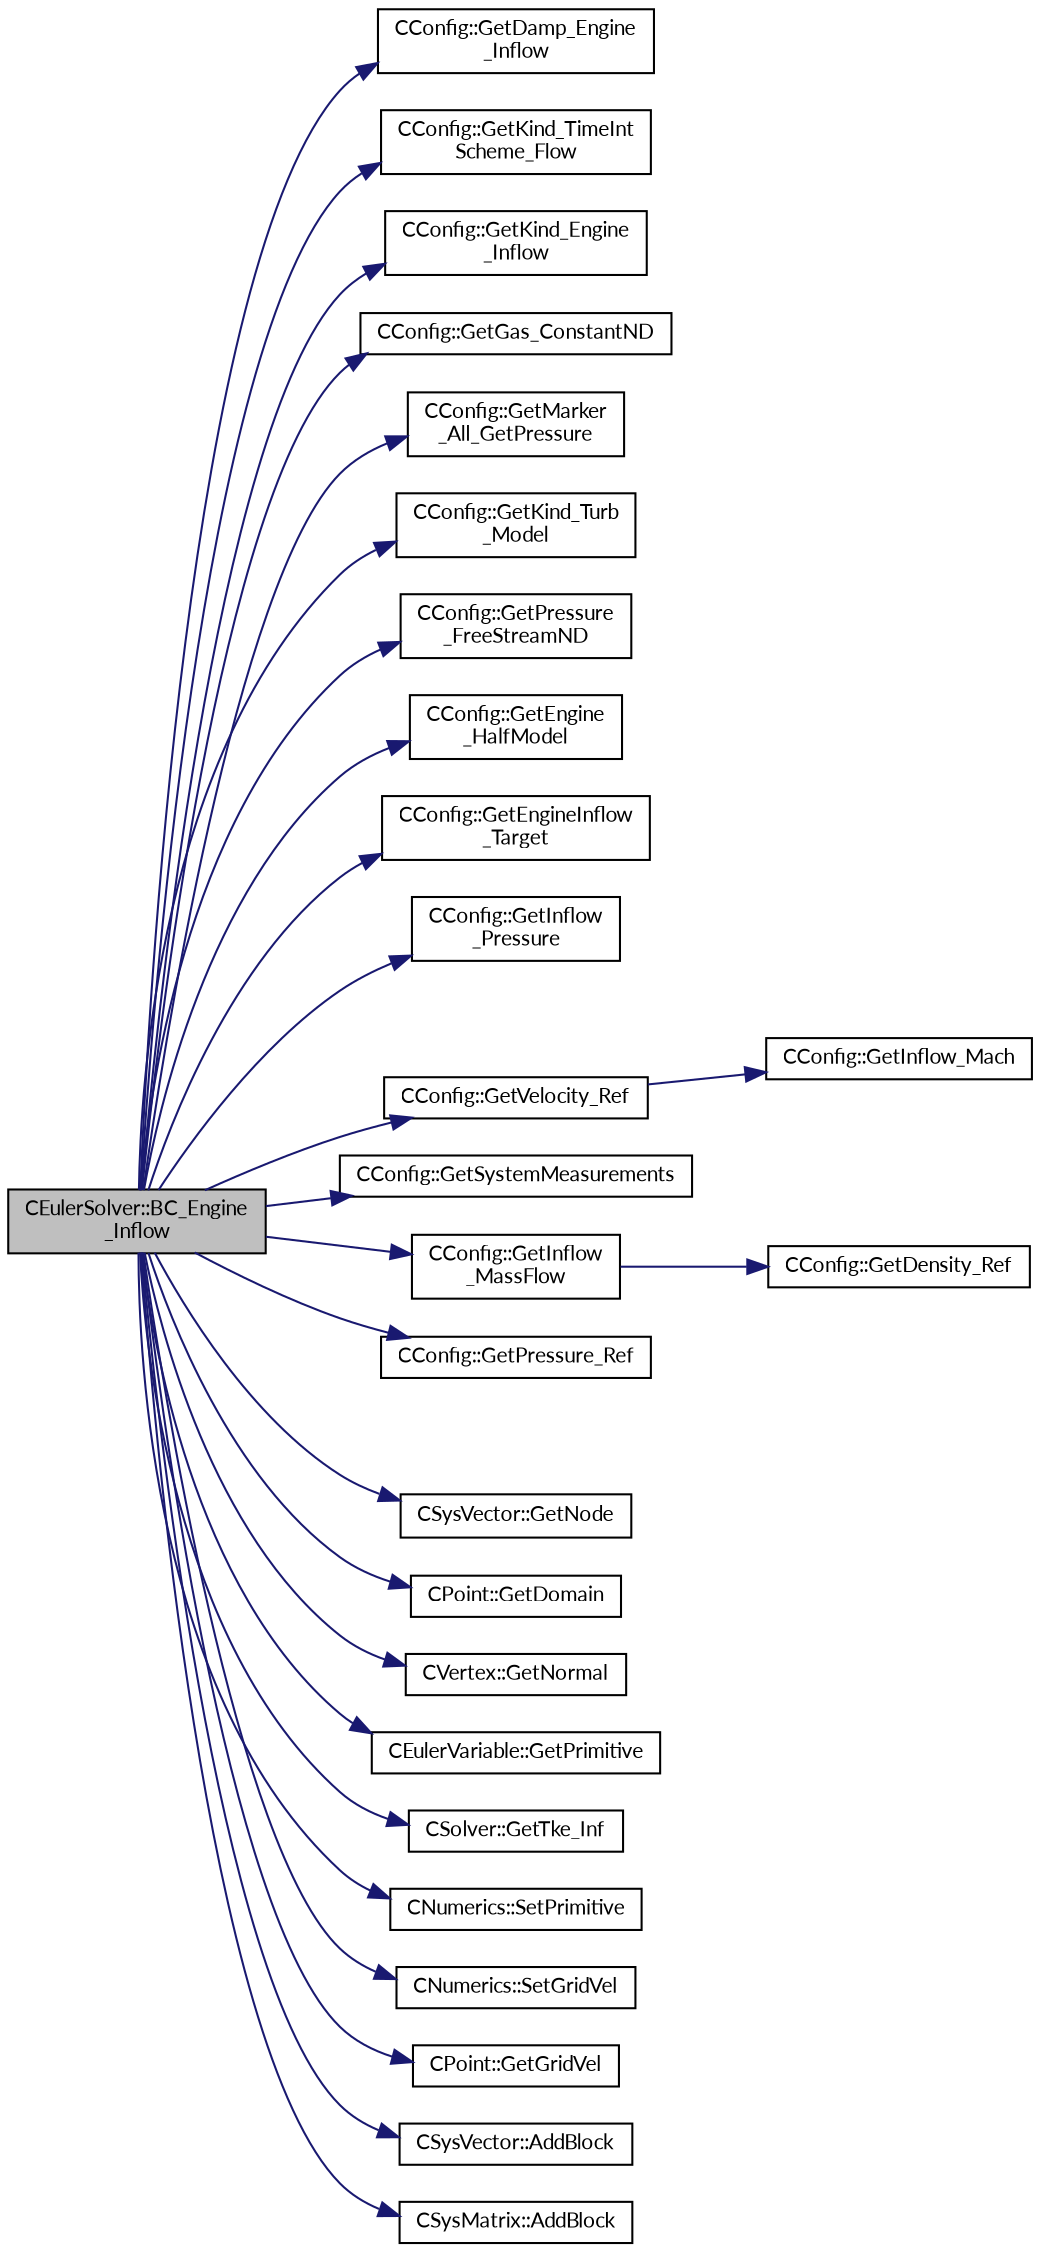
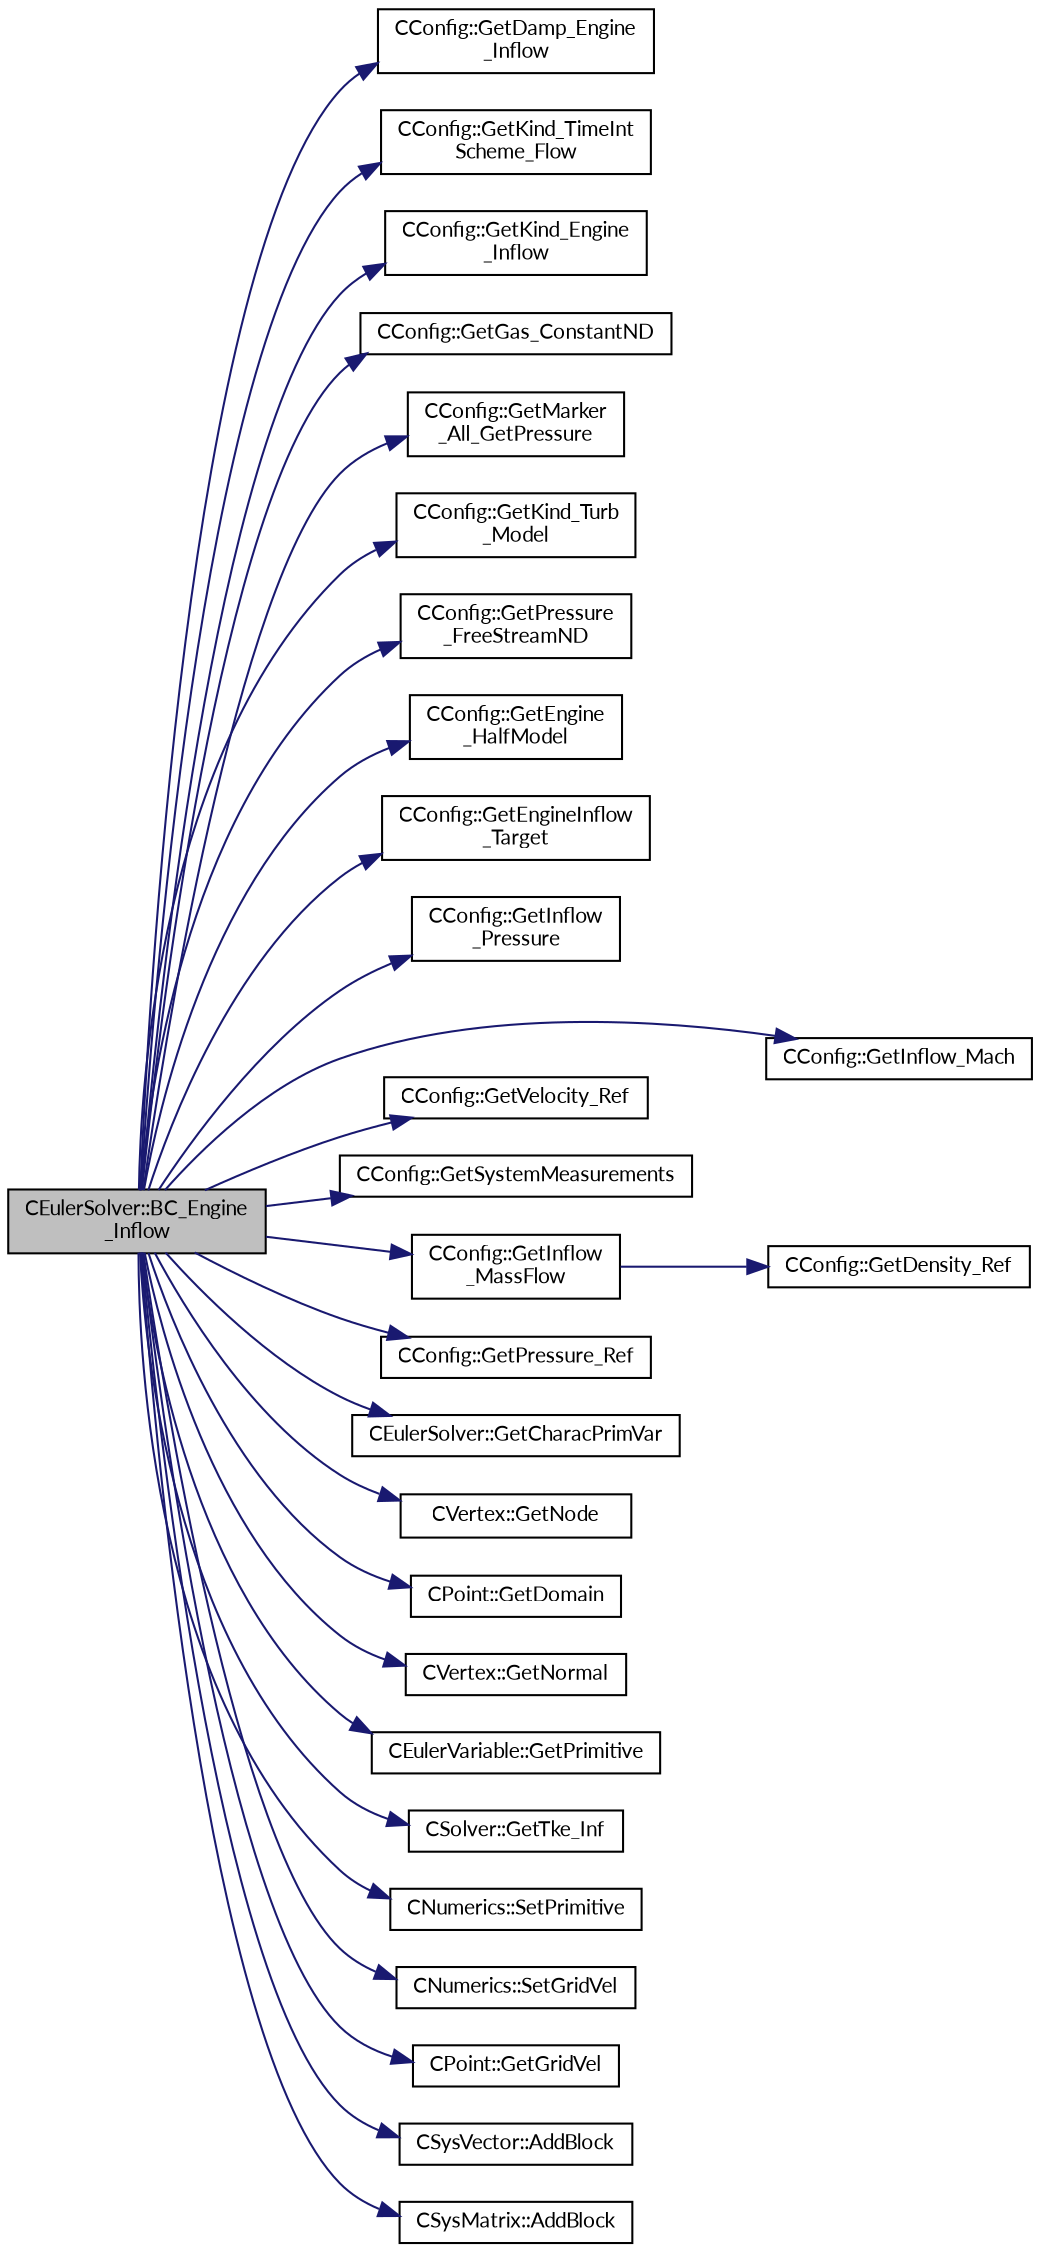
edge "CConfig::GetVelocity_Ref" -> "CConfig::GetInflow_Mach": now "CEulerSolver::BC_Engine _Inflow" -> "CConfig::GetInflow_Mach"
node "CEulerSolver::GetCharacPrimVar": added
node "CSysVector::GetNode": label "CSysVector::GetNode" -> "CVertex::GetNode"
